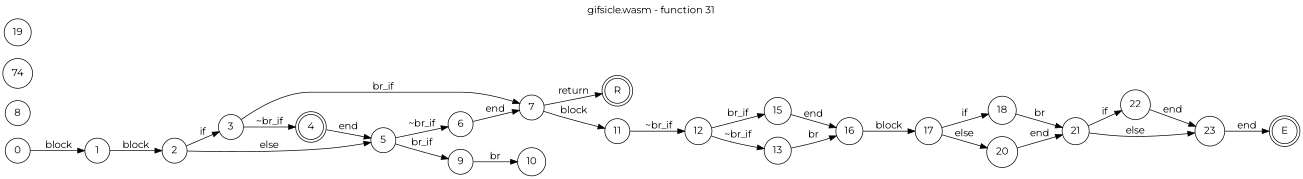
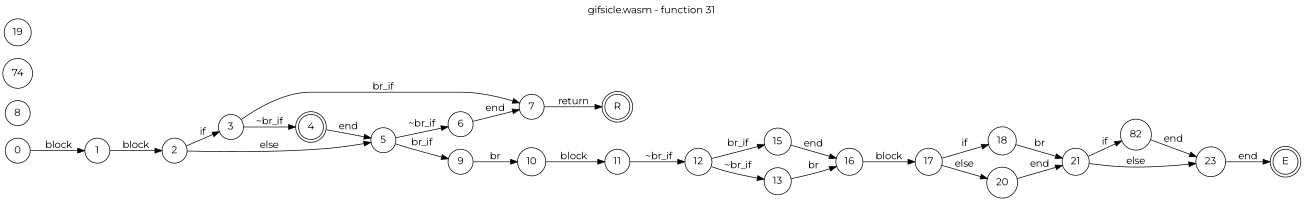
node "22": label "22" -> "82"
edge "7" -> "11": now "10" -> "11"
